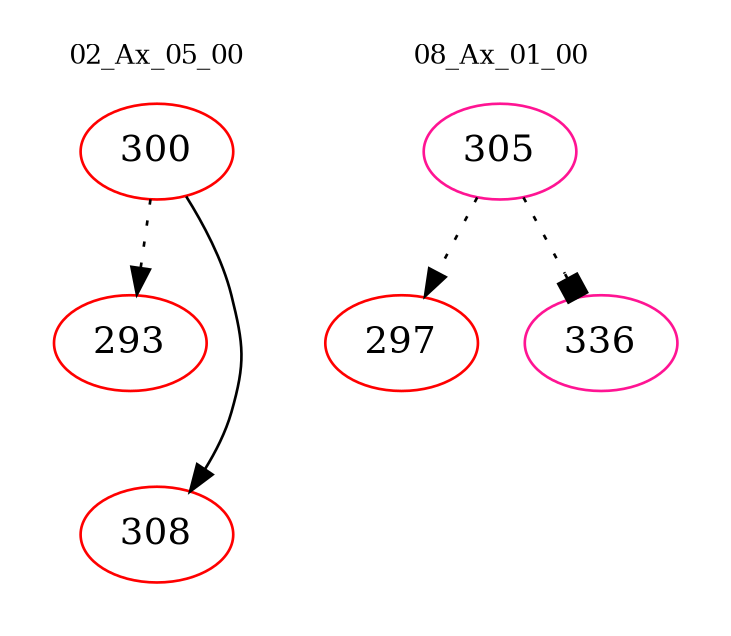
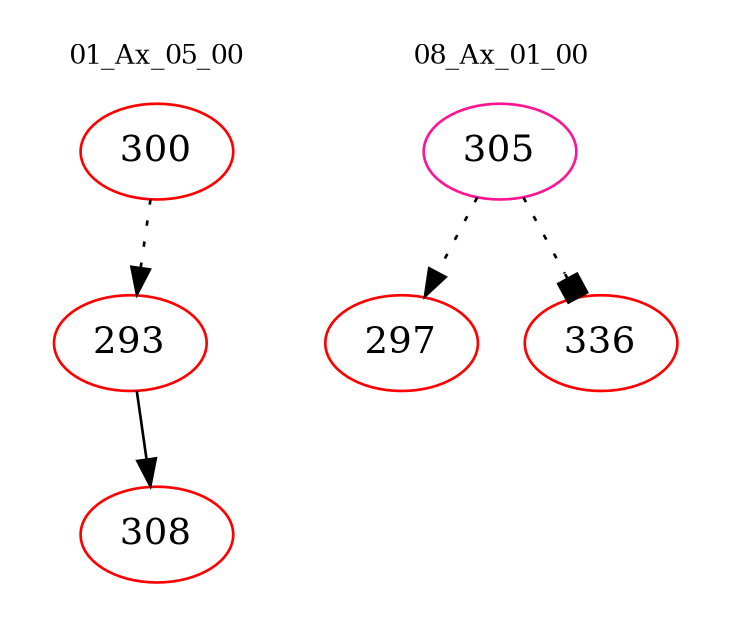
cluster "02_Ax_05_00": label "02_Ax_05_00" -> "01_Ax_05_00"
edge "300" -> "308": now "293" -> "308"
node "336": color deeppink -> red
